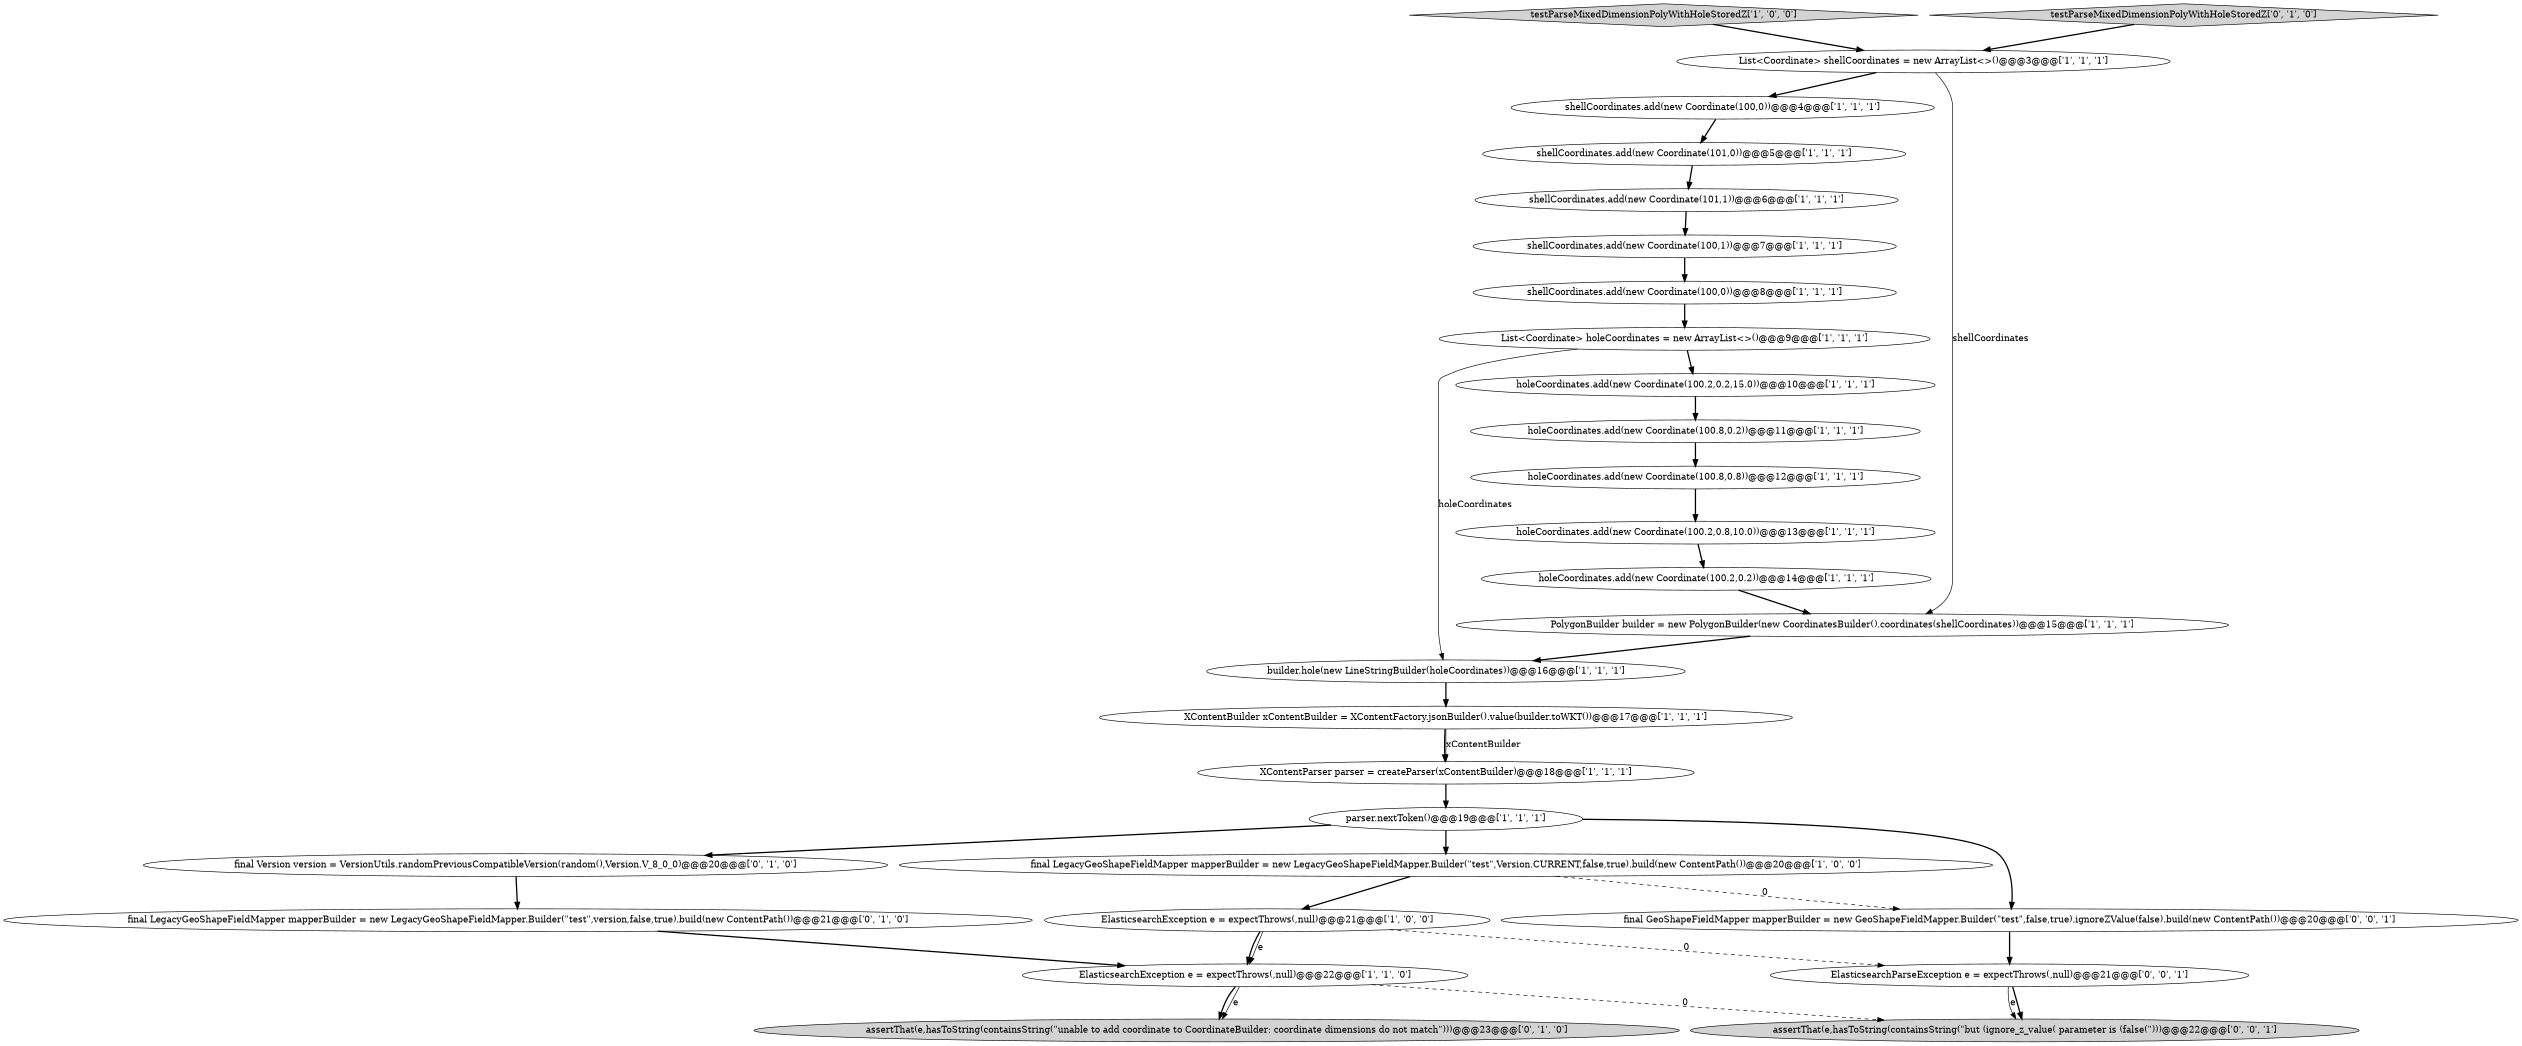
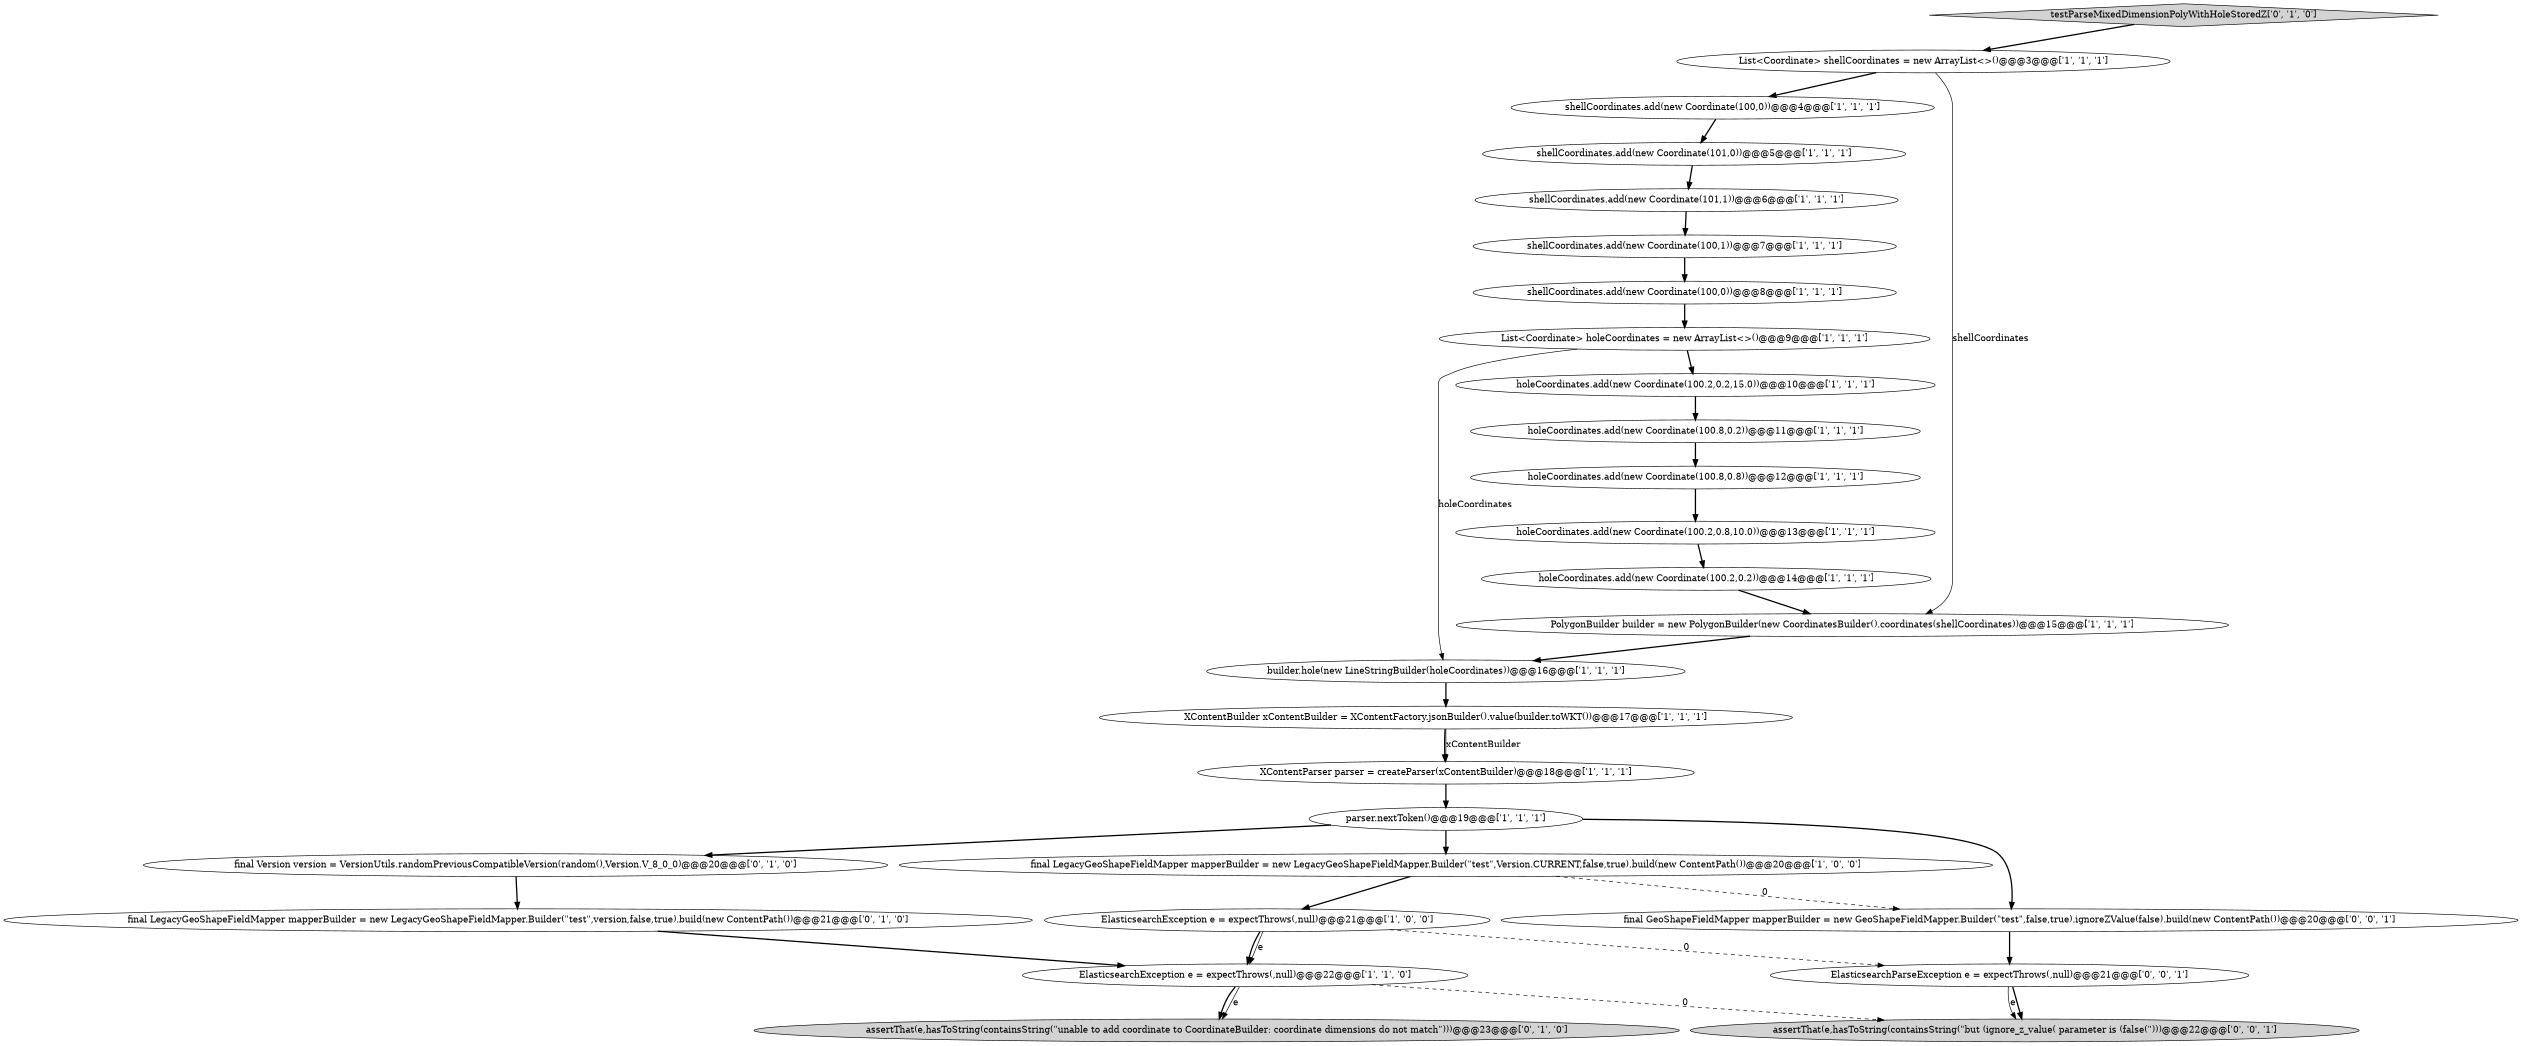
node "testParseMixedDimensionPolyWithHoleStoredZ['1', '0', '0']": removed
